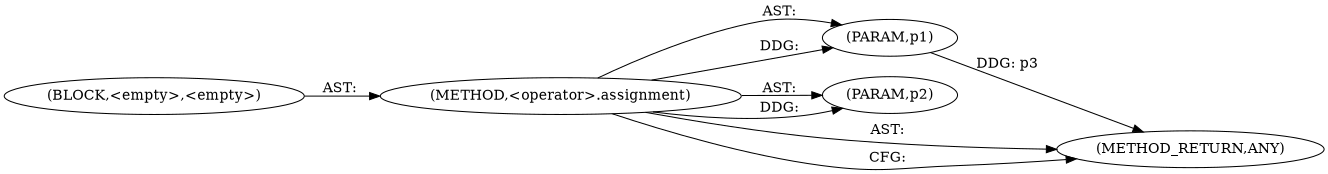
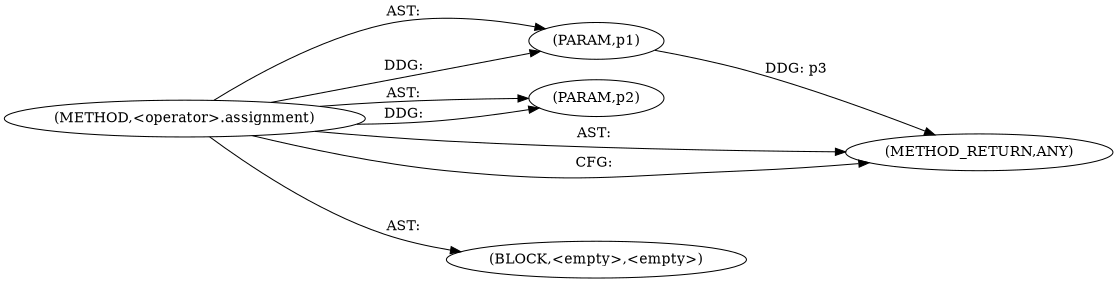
edge "(BLOCK,<empty>,<empty>)" -> "(METHOD,<operator>.assignment)": reversed
